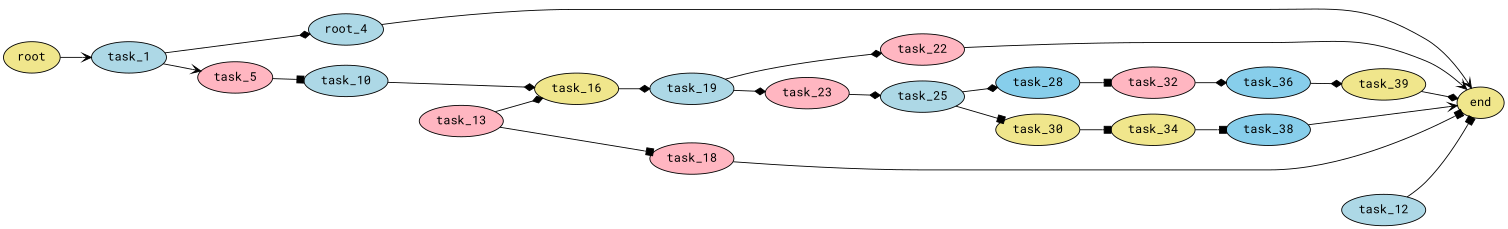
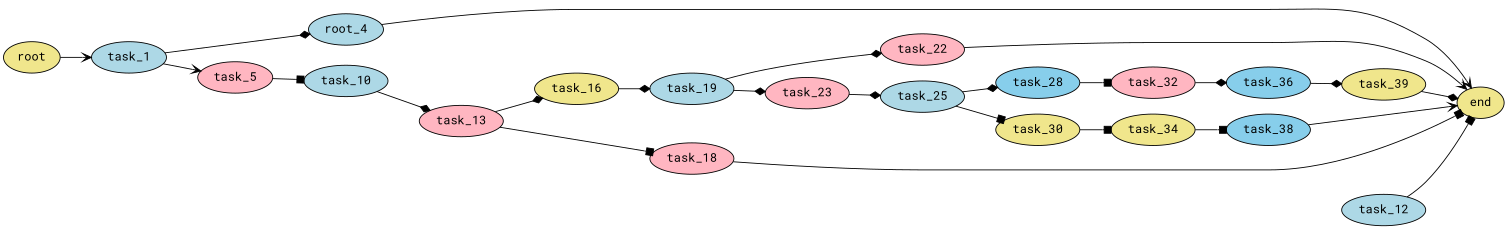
edge "task_10" -> "task_16": now "task_10" -> "task_13"
